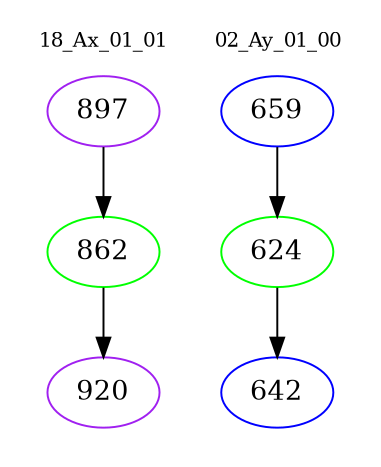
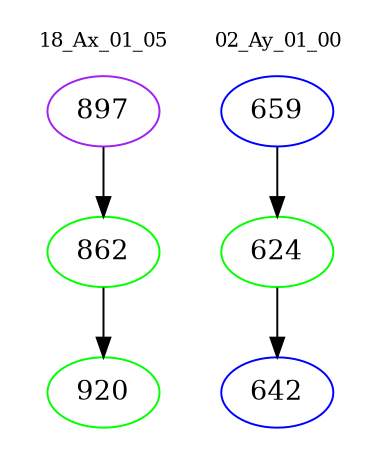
cluster "18_Ax_01_01": label "18_Ax_01_01" -> "18_Ax_01_05"
node "920": color purple -> green
